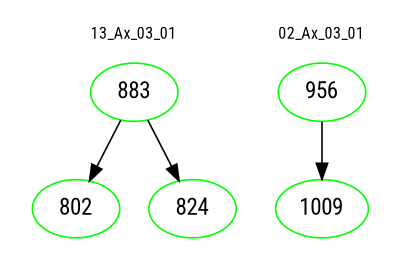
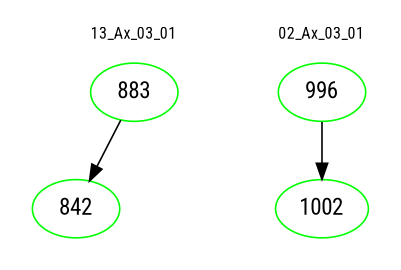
node "956": label "956" -> "996"
node "802": label "802" -> "842"
node "824": removed
node "1009": label "1009" -> "1002"
